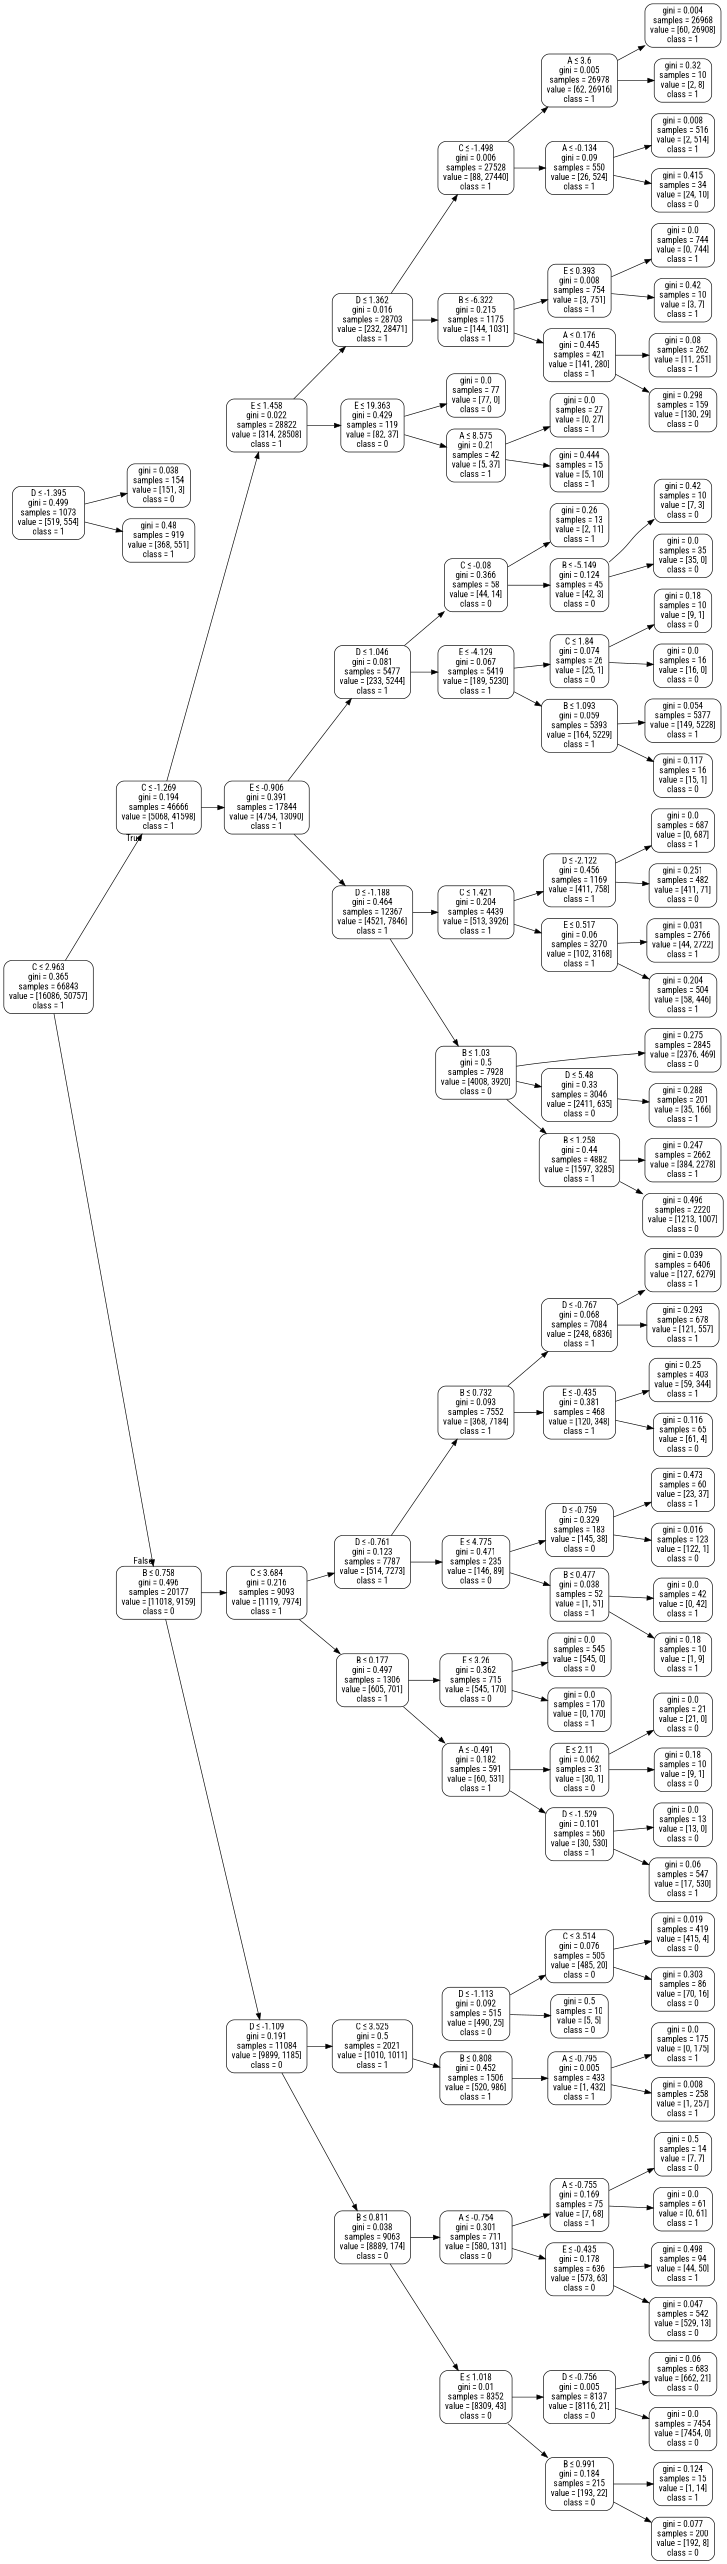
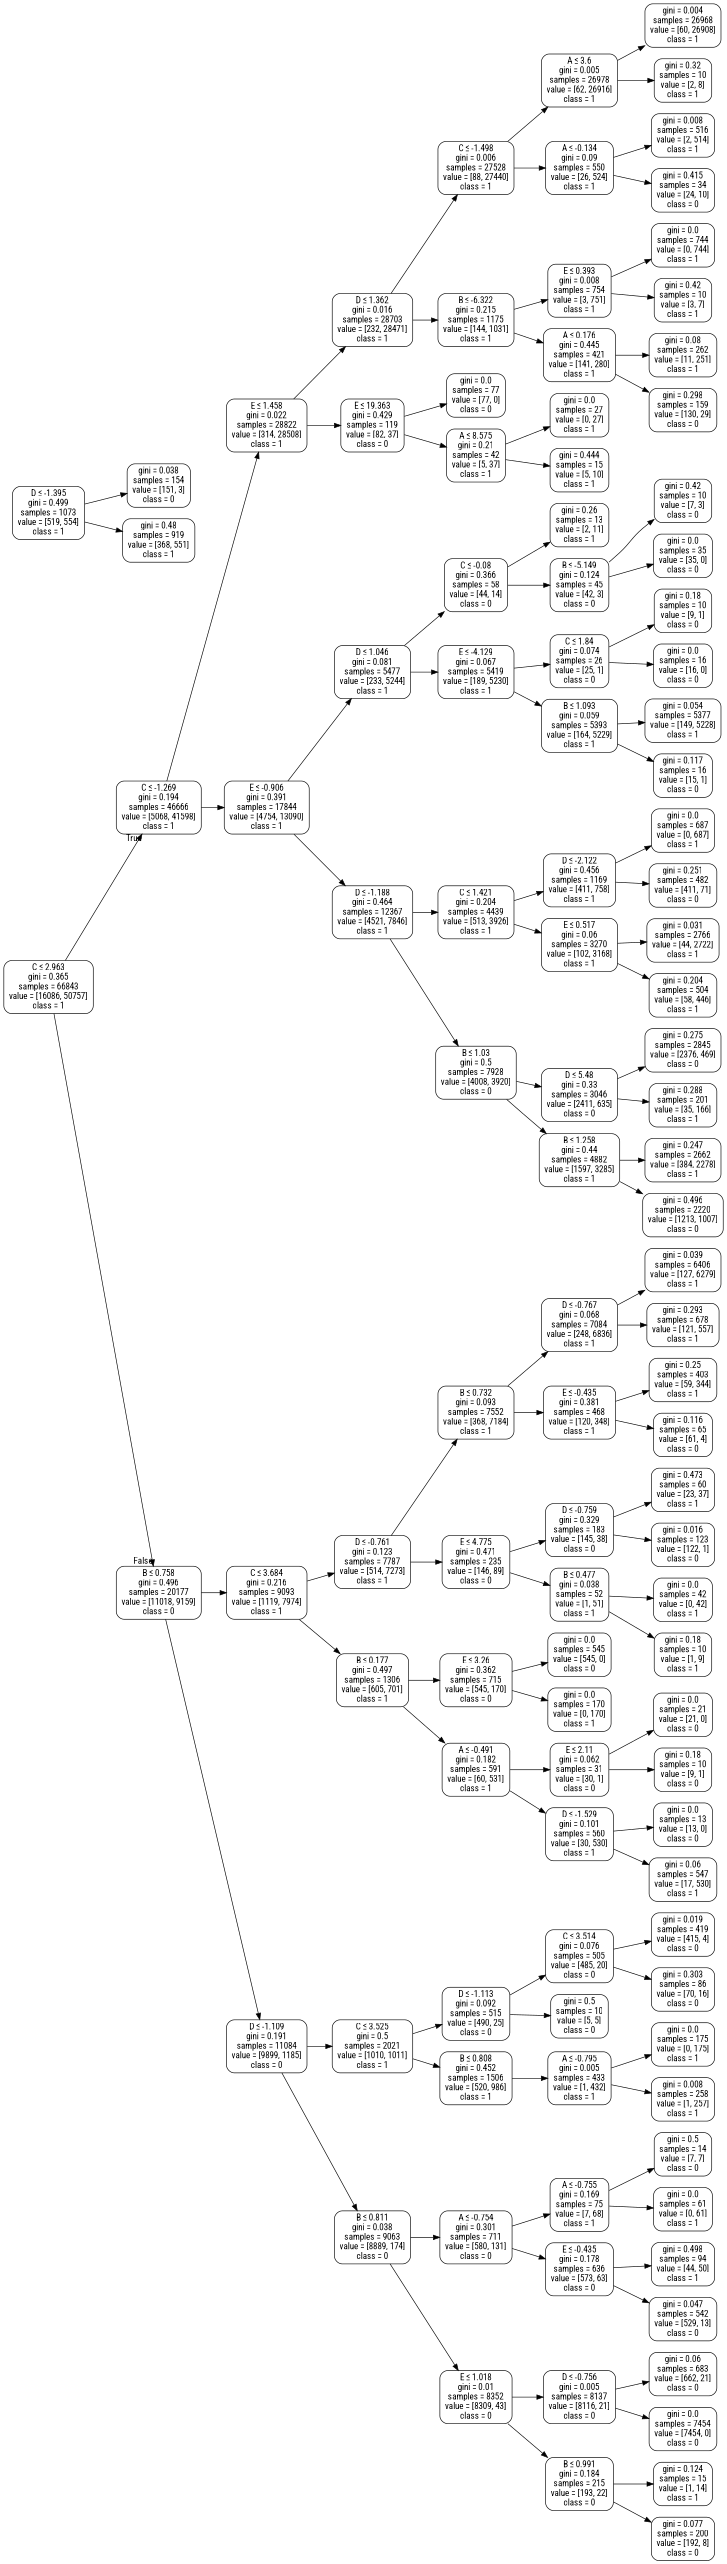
edge "B ≤ 1.03" -> "gini = 0.275": now "D ≤ 5.48" -> "gini = 0.275"
edge "C ≤ 3.525" -> "D ≤ -1.113": added
